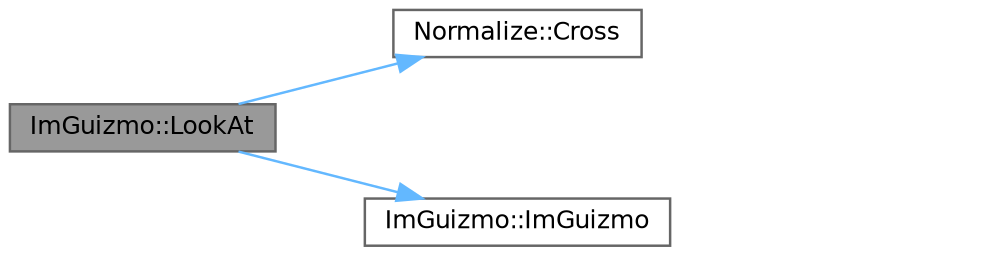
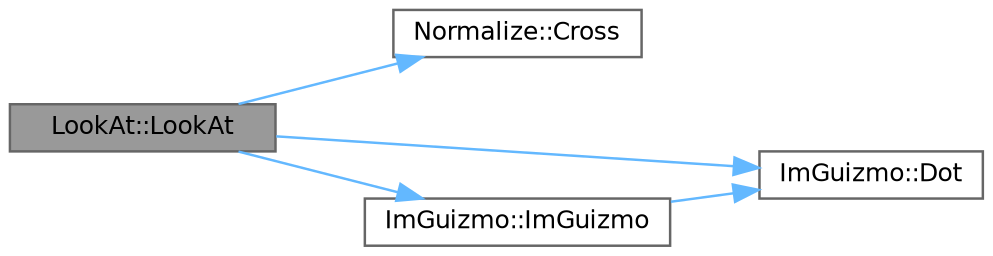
node "ImGuizmo::LookAt": label "ImGuizmo::LookAt" -> "LookAt::LookAt"
node "ImGuizmo::Dot": added
